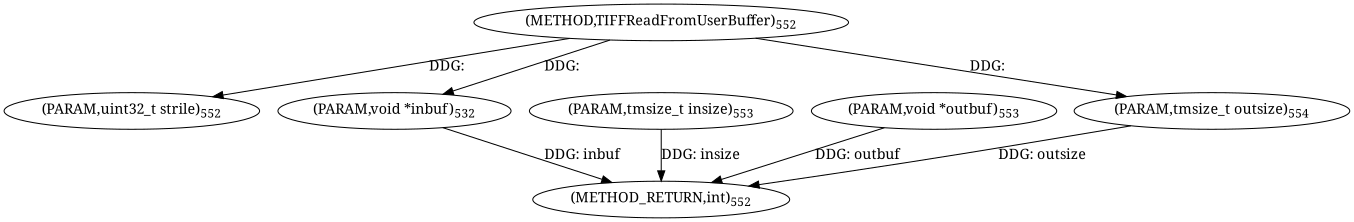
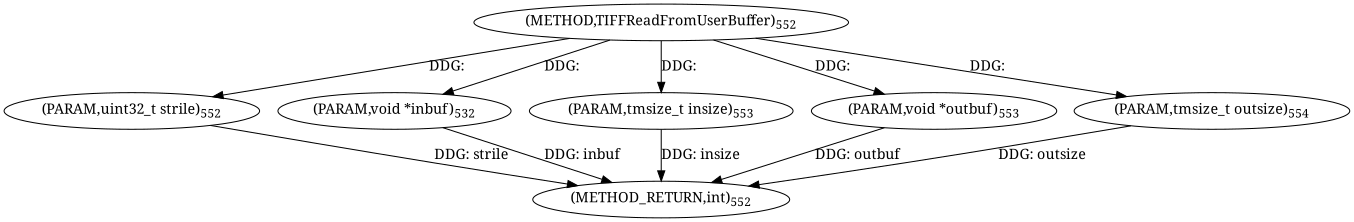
edge "(METHOD,TIFFReadFromUserBuffer)" -> "(PARAM,tmsize_t insize)": added, label "DDG:"
edge "(METHOD,TIFFReadFromUserBuffer)" -> "(PARAM,void *outbuf)": added, label "DDG:"
edge "(PARAM,uint32_t strile)" -> "(METHOD_RETURN,int)": added, label "DDG: strile"
